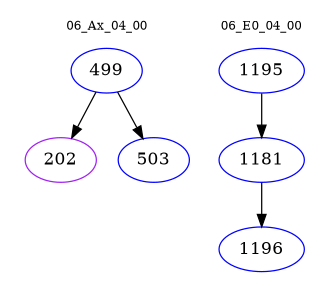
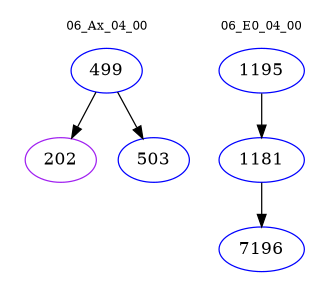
node "1196": label "1196" -> "7196"
